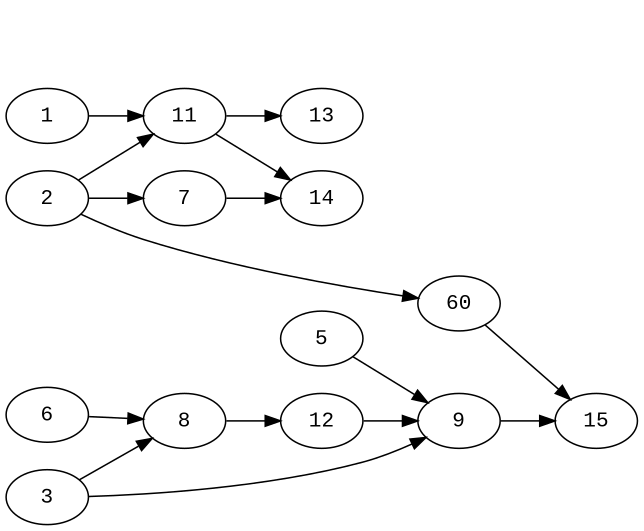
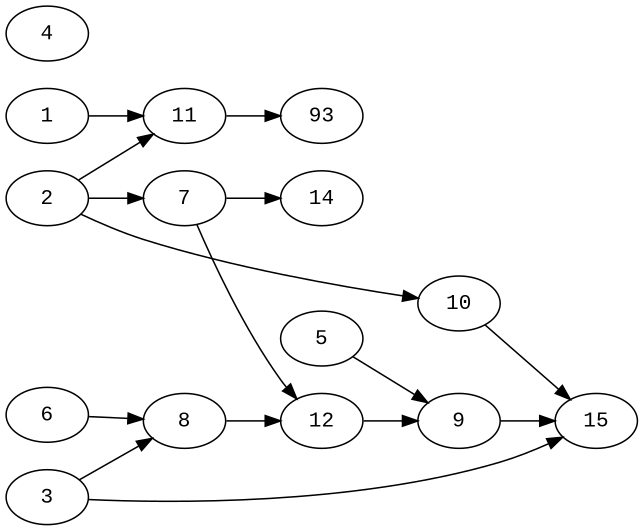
node "4": added
node "13": label "13" -> "93"
edge "11" -> "14": removed
node "60": label "60" -> "10"
edge "7" -> "12": added
edge "3" -> "9": now "3" -> "15"
